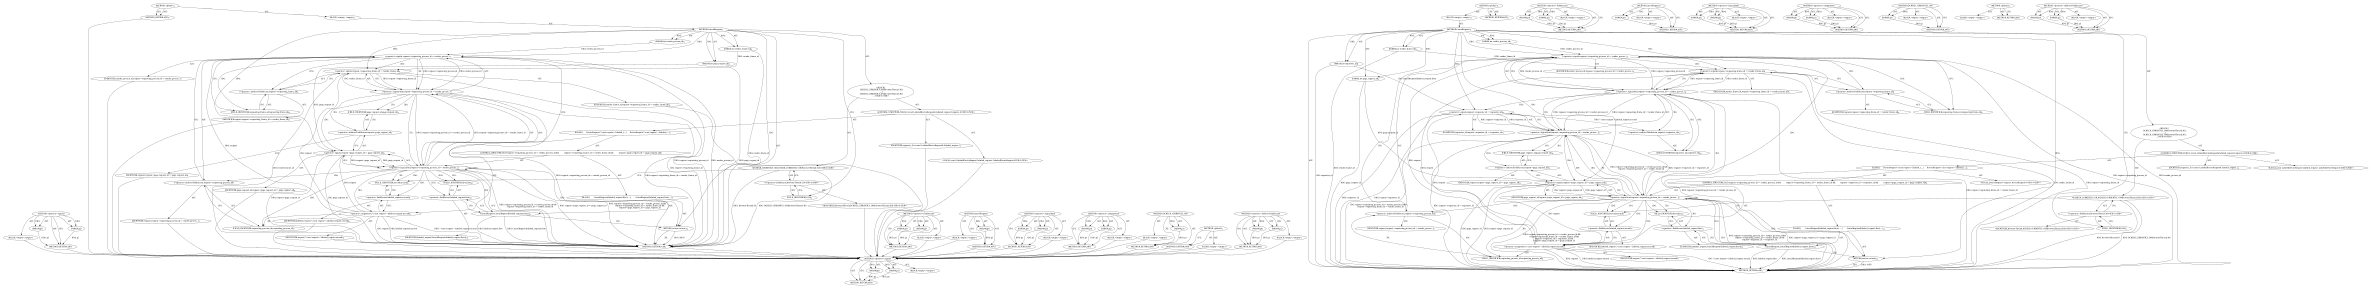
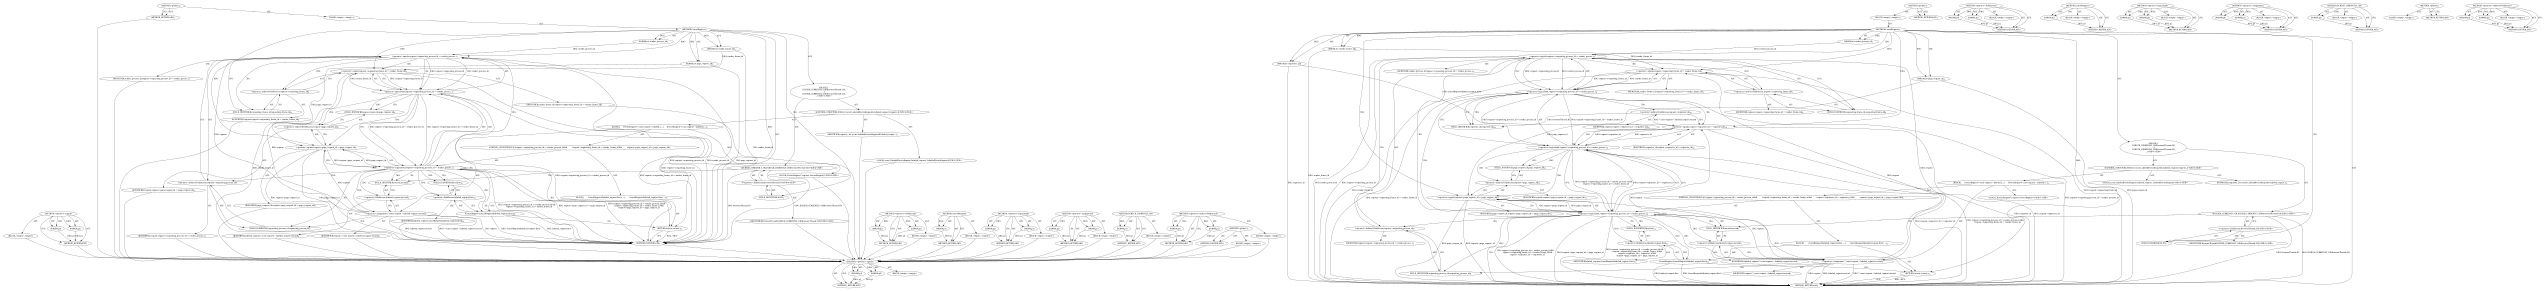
edge "(<operator>.indirectFieldAccess,request->requester_id)" -> "(<operator>.equals,request->requester_id == requester_id)": added, label "CFG:"
node "(IDENTIFIER,request,request->requester_id == requester_id)": added
edge "(<operator>.indirectFieldAccess,request->requester_id)" -> "(FIELD_IDENTIFIER,requester_id,requester_id)": label "AST: " -> "DDG: BrowserThread::IO"
node "<(LOCAL,DeviceRequest* request: DeviceRequest*)<SUB>6</SUB>>": added
